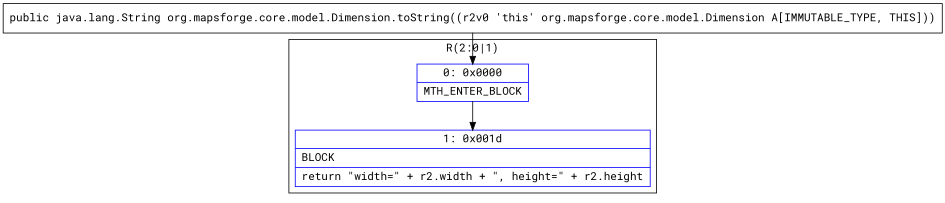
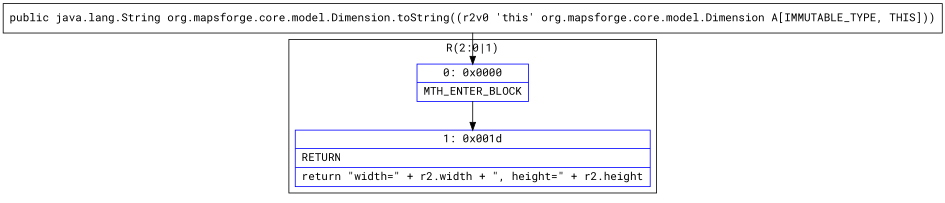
node "1: 0x001d": text "BLOCK" -> "RETURN"
